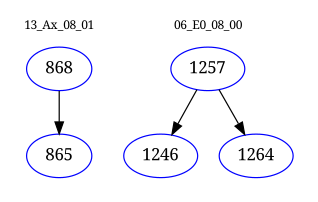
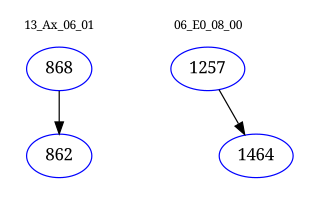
cluster "13_Ax_08_01": label "13_Ax_08_01" -> "13_Ax_06_01"
node "865": label "865" -> "862"
node "1246": removed
node "1264": label "1264" -> "1464"
